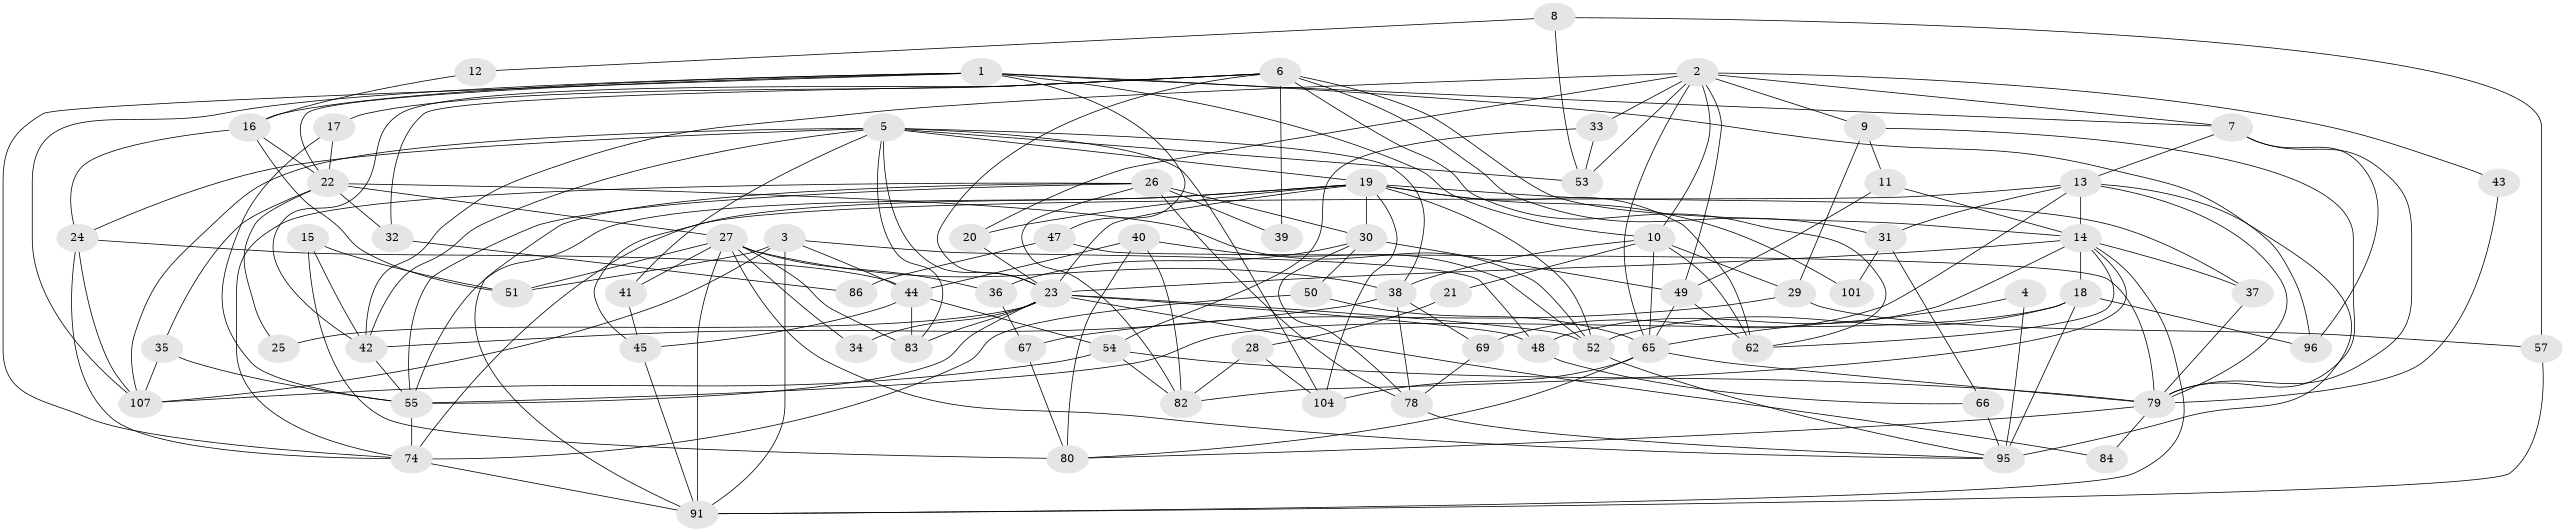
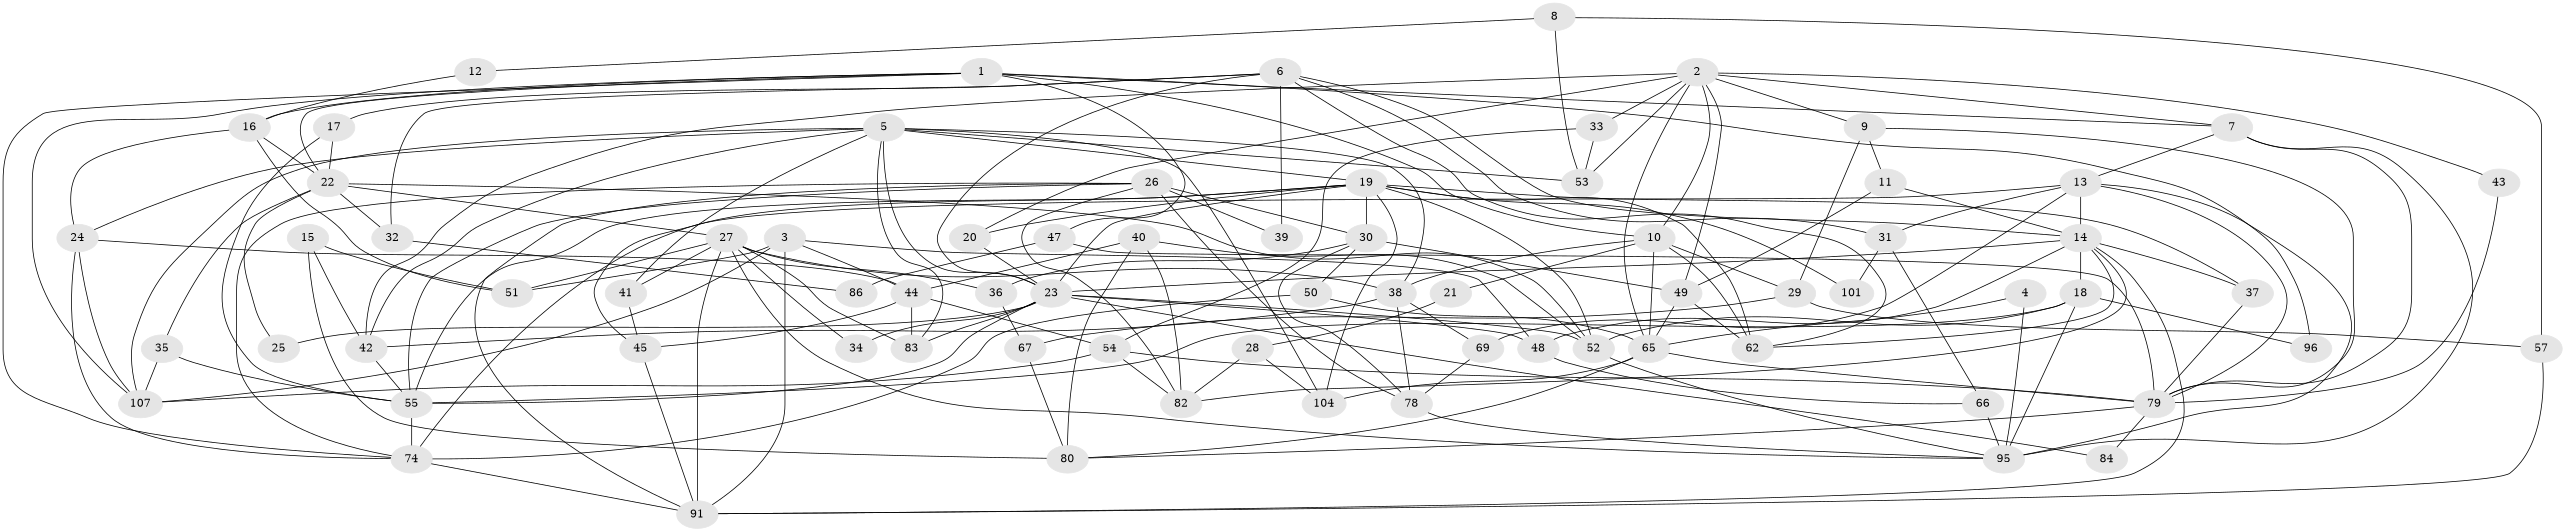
edge "6" -- "42": removed
edge "7" -- "96": now "7" -- "95"
